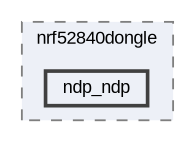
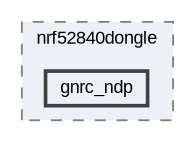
node "ndp_ndp": label "ndp_ndp" -> "gnrc_ndp"
